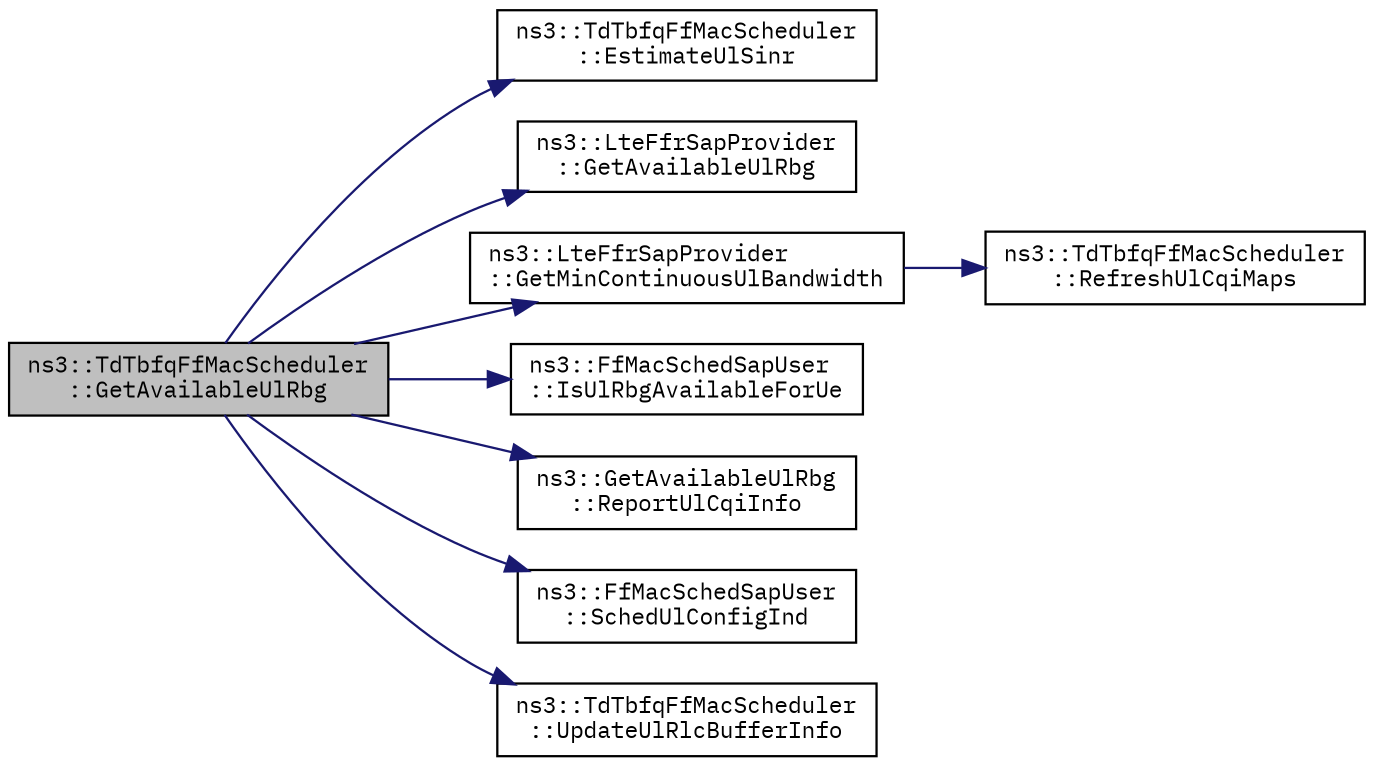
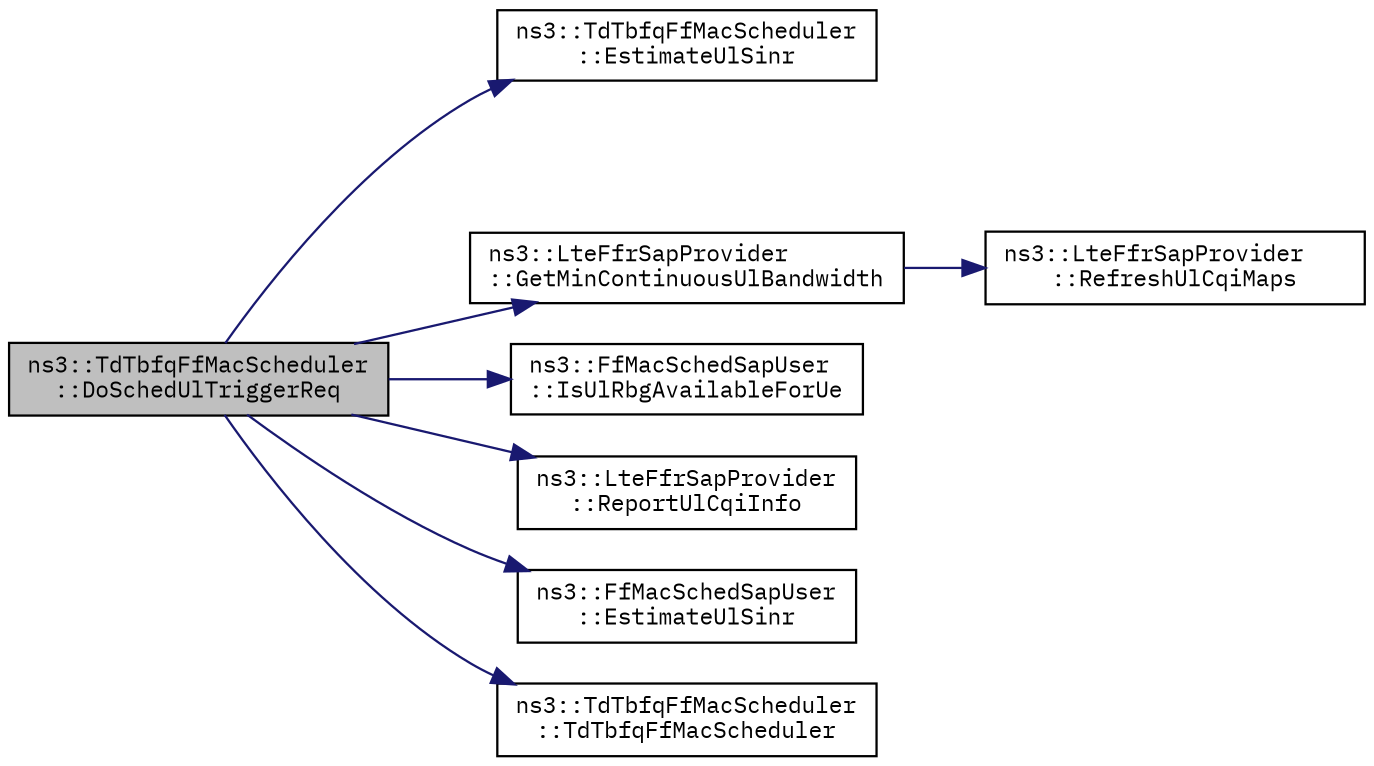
node "ns3::LteFfrSapProvider ::GetAvailableUlRbg": removed
node "ns3::TdTbfqFfMacScheduler ::RefreshUlCqiMaps": label "ns3::TdTbfqFfMacScheduler ::RefreshUlCqiMaps" -> "ns3::LteFfrSapProvider ::RefreshUlCqiMaps"
node "ns3::TdTbfqFfMacScheduler ::GetAvailableUlRbg": label "ns3::TdTbfqFfMacScheduler ::GetAvailableUlRbg" -> "ns3::TdTbfqFfMacScheduler ::DoSchedUlTriggerReq"
node "ns3::GetAvailableUlRbg ::ReportUlCqiInfo": label "ns3::GetAvailableUlRbg ::ReportUlCqiInfo" -> "ns3::LteFfrSapProvider ::ReportUlCqiInfo"
node "ns3::FfMacSchedSapUser ::SchedUlConfigInd": label "ns3::FfMacSchedSapUser ::SchedUlConfigInd" -> "ns3::FfMacSchedSapUser ::EstimateUlSinr"
node "ns3::TdTbfqFfMacScheduler ::UpdateUlRlcBufferInfo": label "ns3::TdTbfqFfMacScheduler ::UpdateUlRlcBufferInfo" -> "ns3::TdTbfqFfMacScheduler ::TdTbfqFfMacScheduler"
